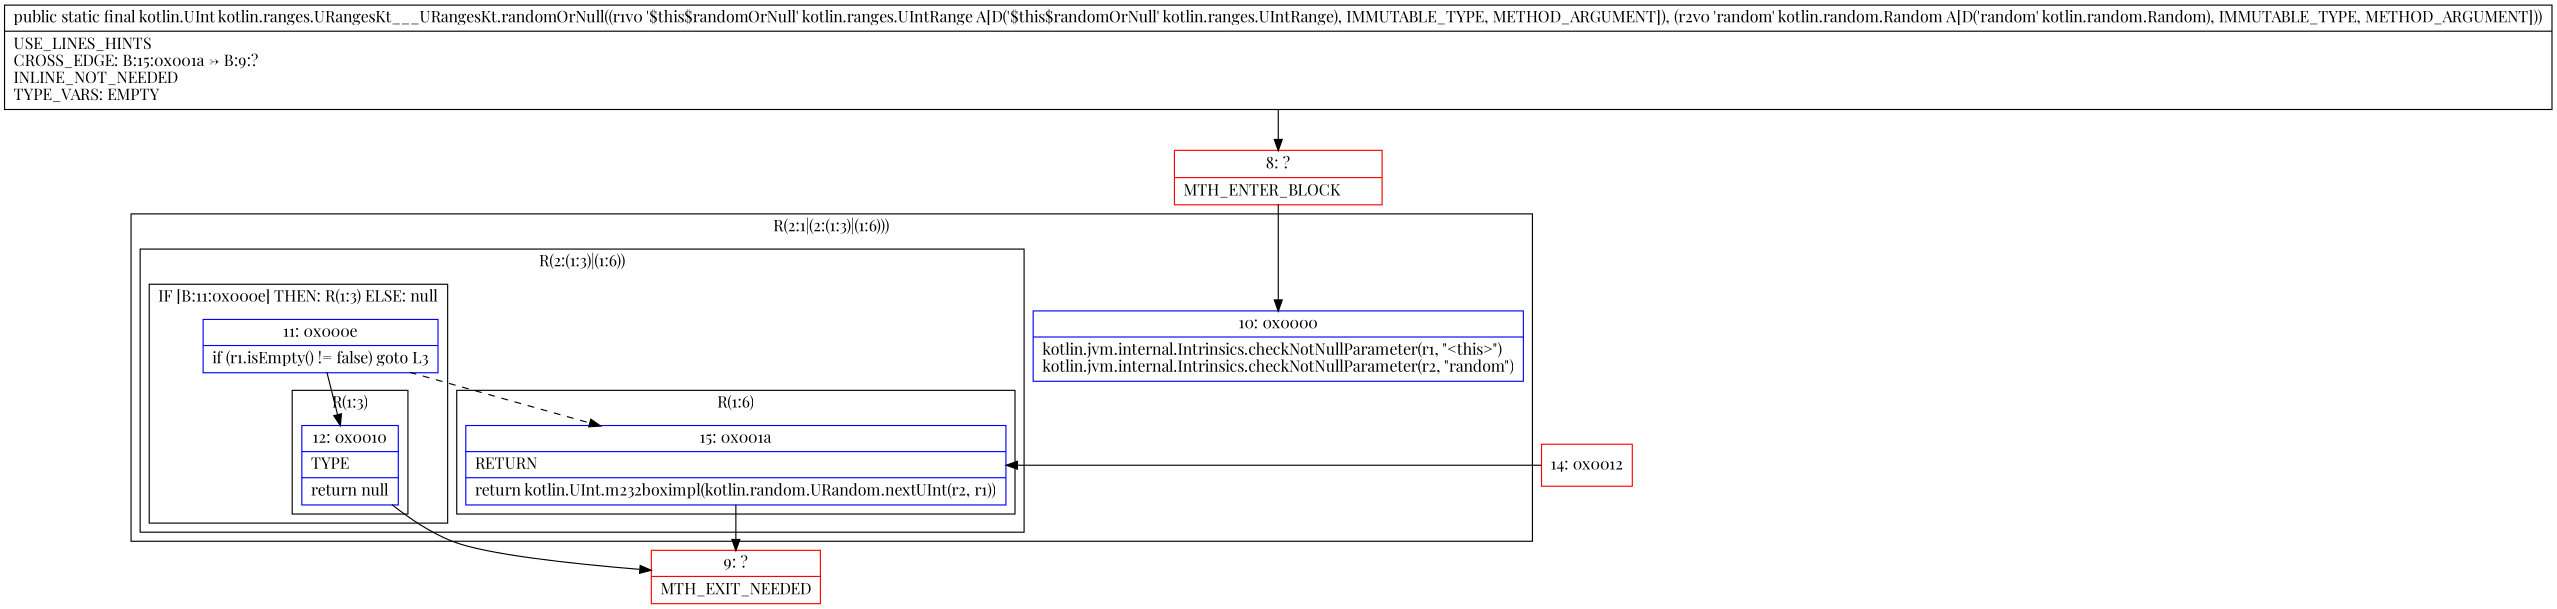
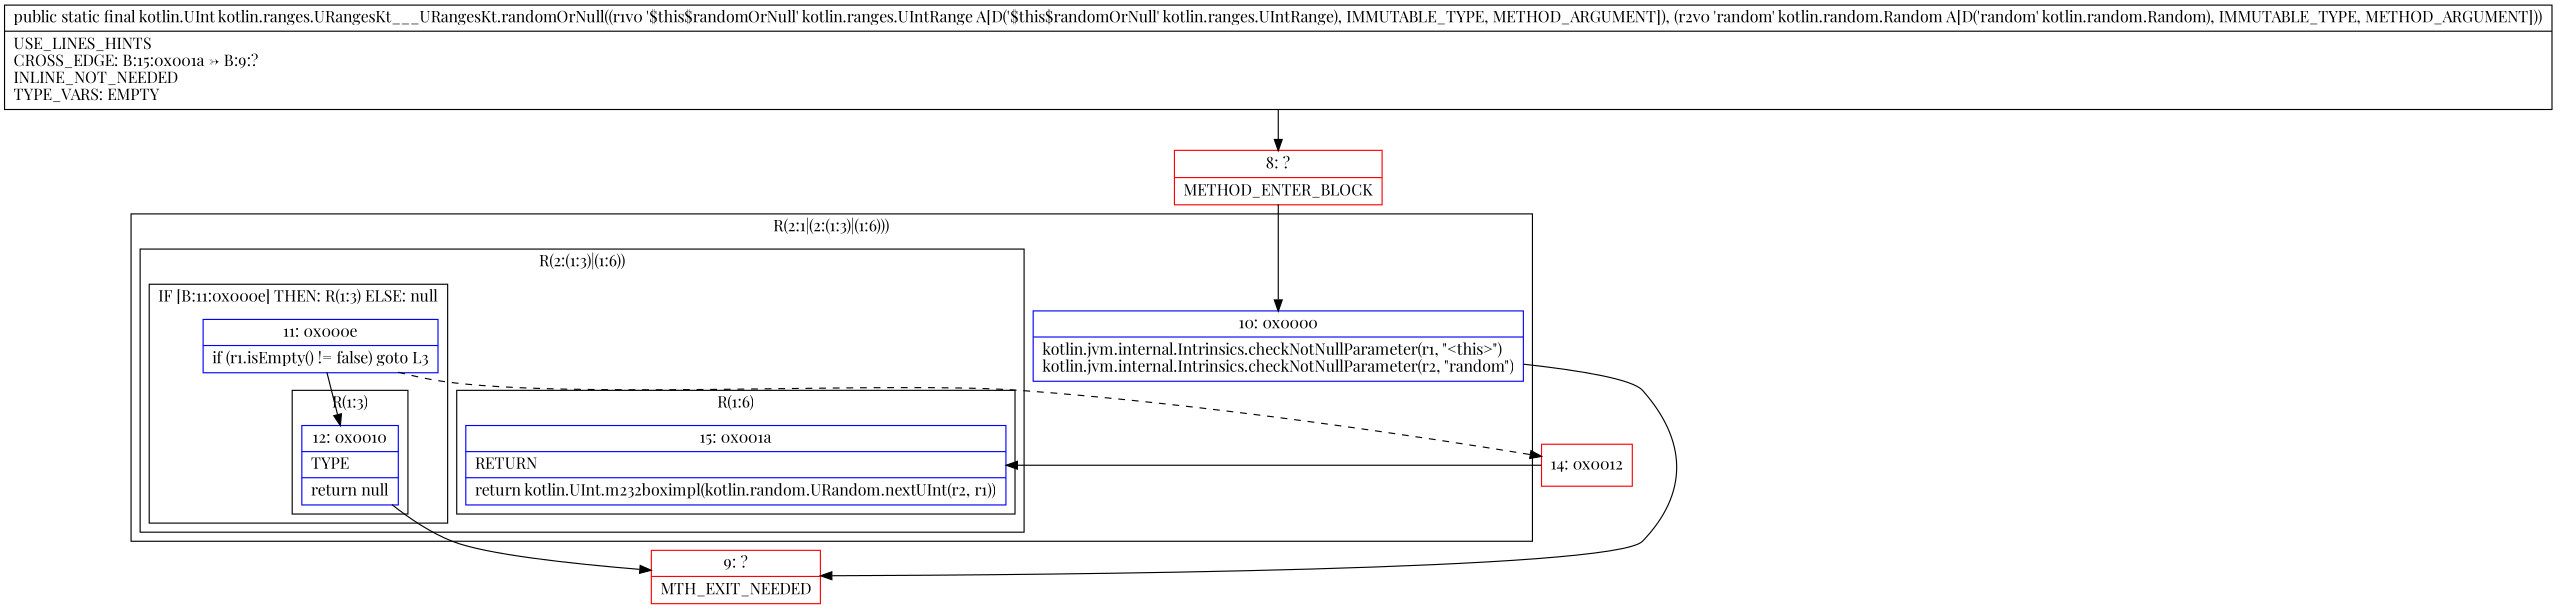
node "8: ?": text "MTH_ENTER_BLOCK" -> "METHOD_ENTER_BLOCK"
edge "11: 0x000e" -> "15: 0x001a": now "11: 0x000e" -> "14: 0x0012"
edge "15: 0x001a" -> "9: ?": now "10: 0x0000" -> "9: ?"
